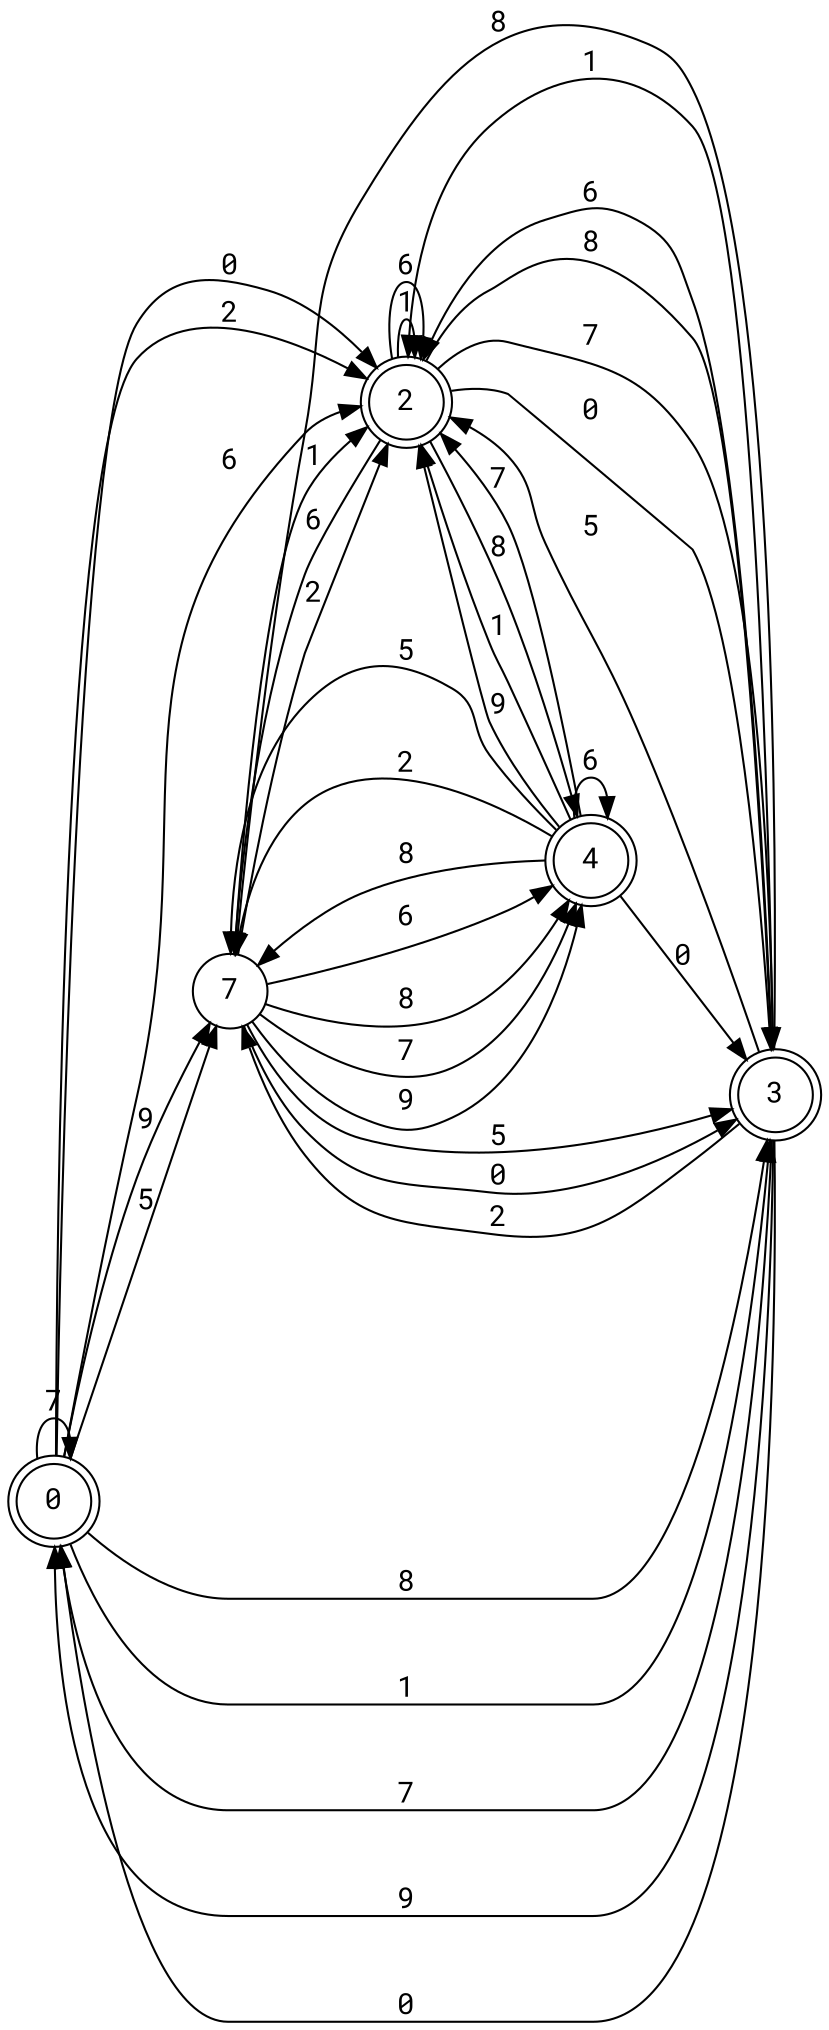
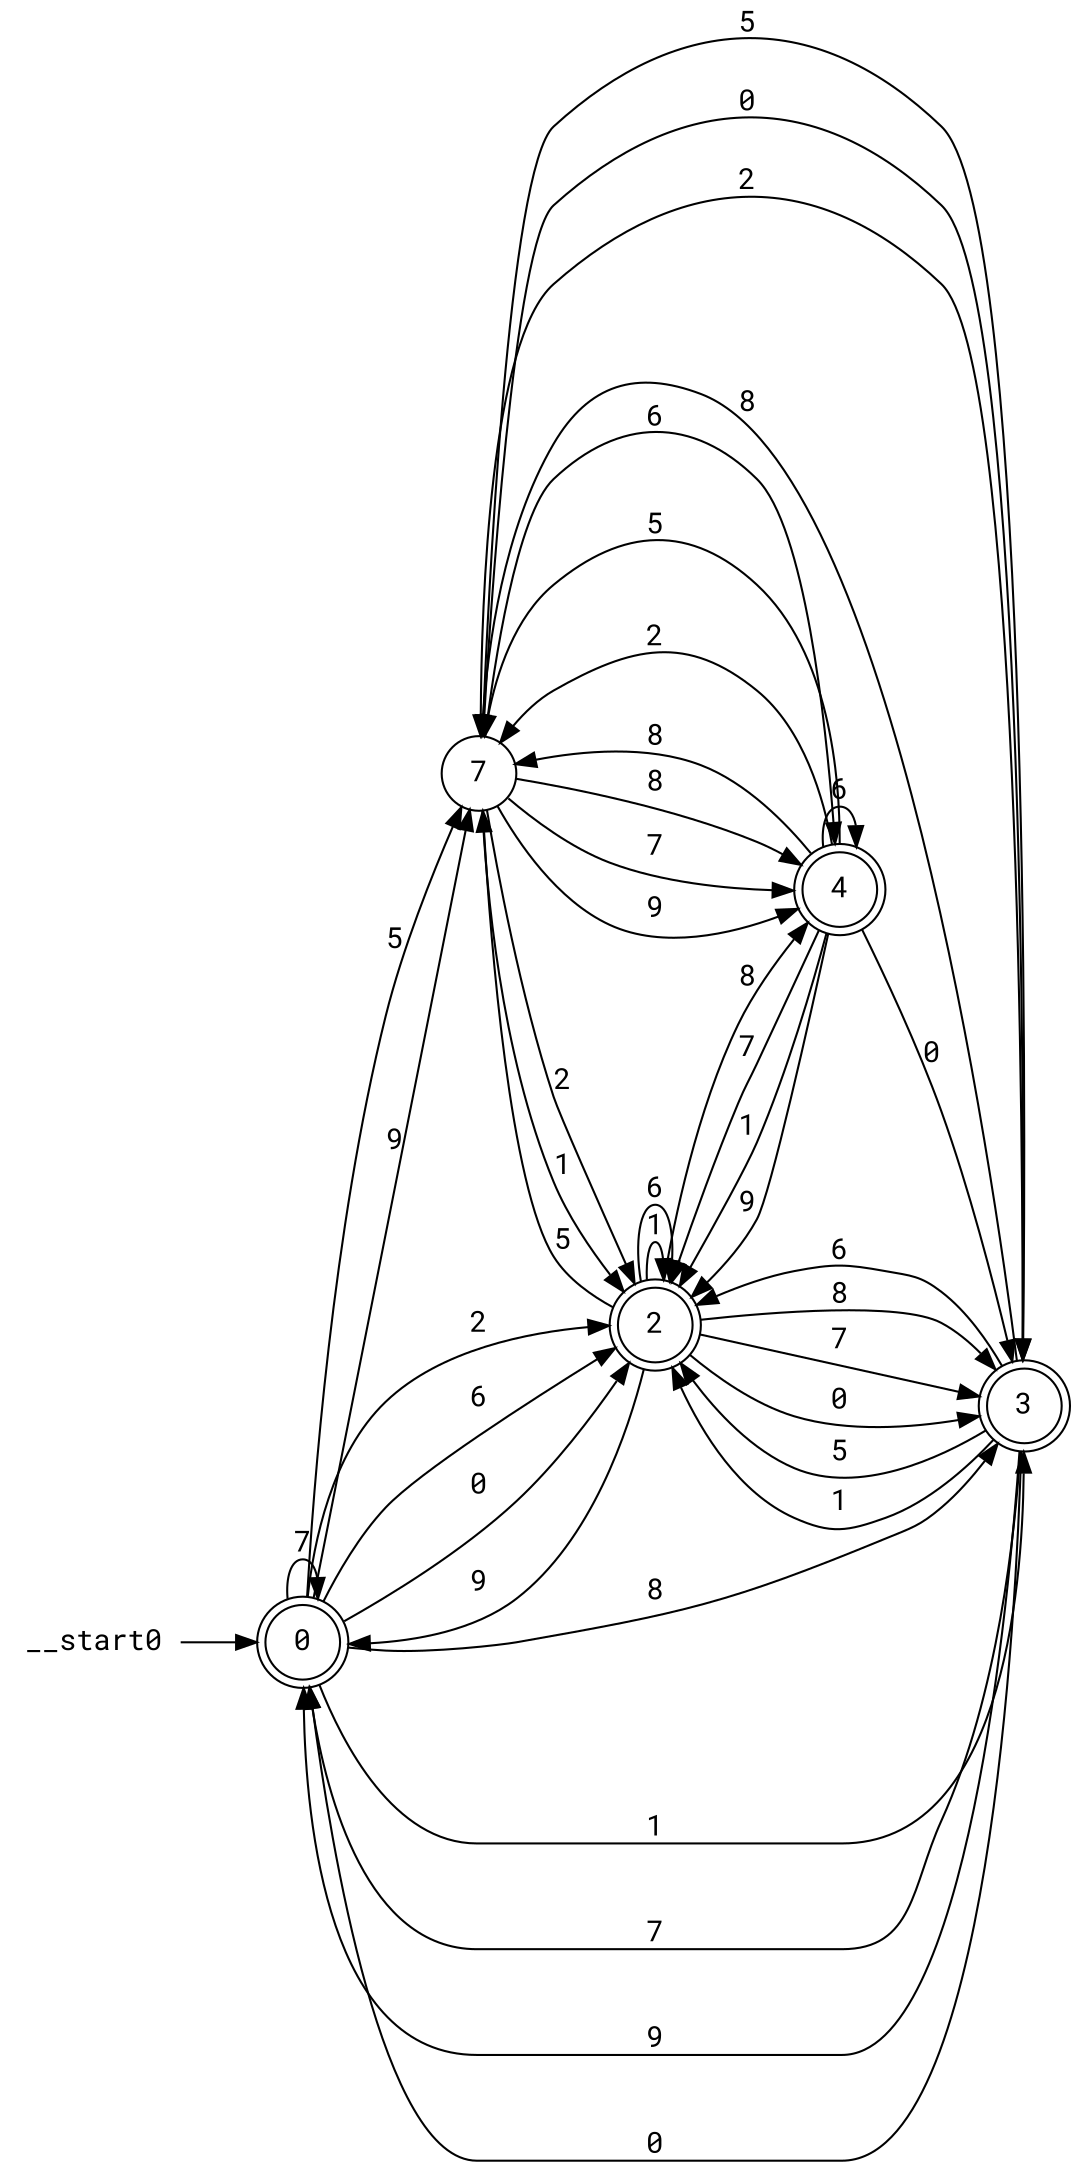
edge "2" -> "7": label "6" -> "5"
edge "2" -> "0": added, label "9"
node "__start0": added
